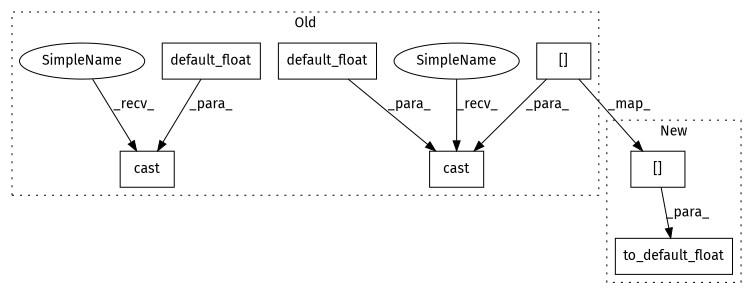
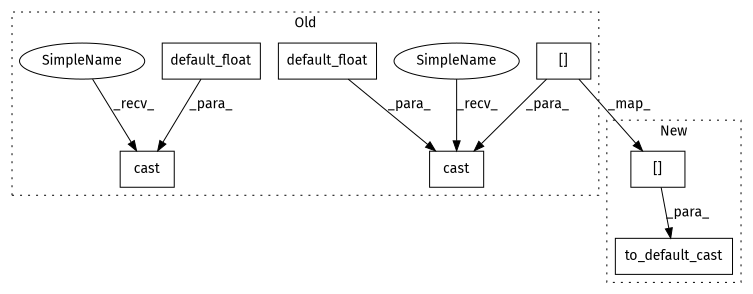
node "to_default_float": label "to_default_float" -> "to_default_cast"
